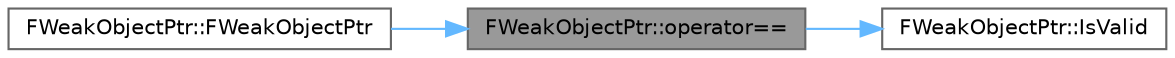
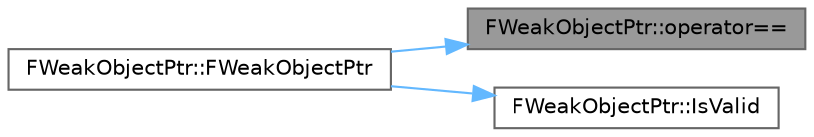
edge "FWeakObjectPtr::operator==" -> "FWeakObjectPtr::IsValid": now "FWeakObjectPtr::FWeakObjectPtr" -> "FWeakObjectPtr::IsValid"
